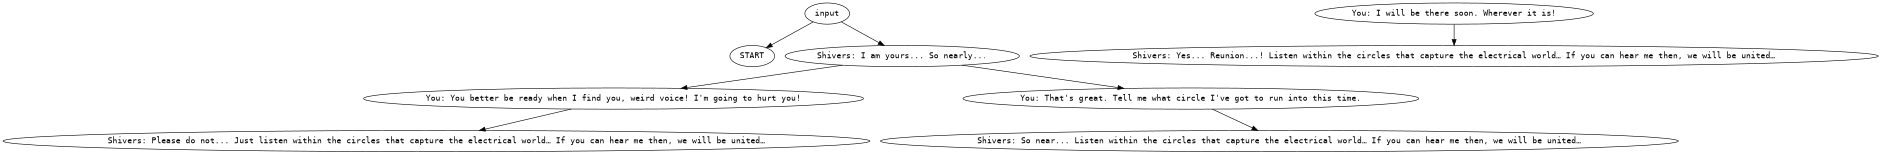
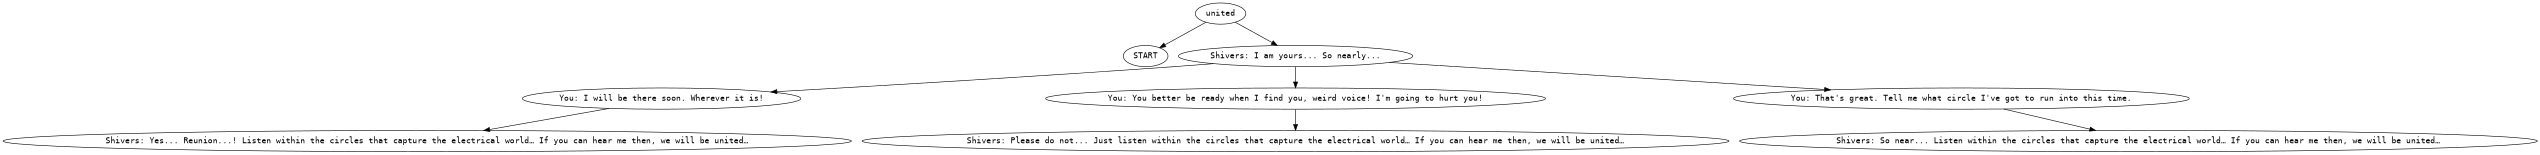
node "input": label "input" -> "united"
edge "Shivers: I am yours... So nearly..." -> "You: I will be there soon. Wherever it is!": added
